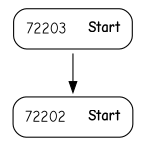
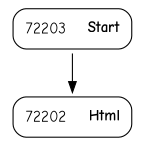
node "72202": text "Start" -> "Html"
